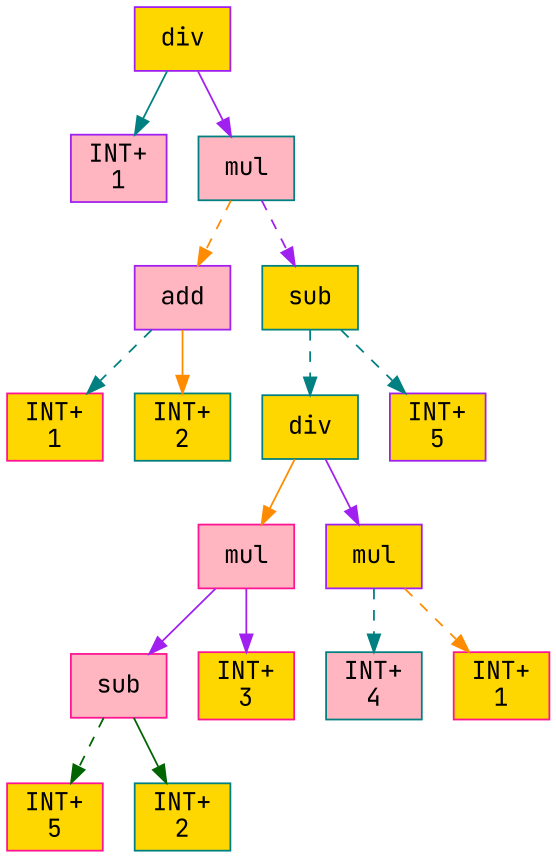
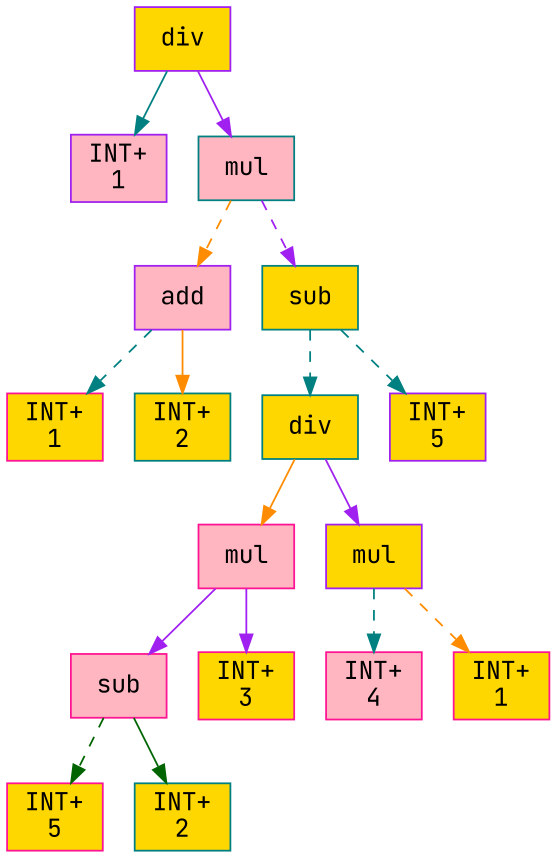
node "INT+ 4": color teal -> deeppink
